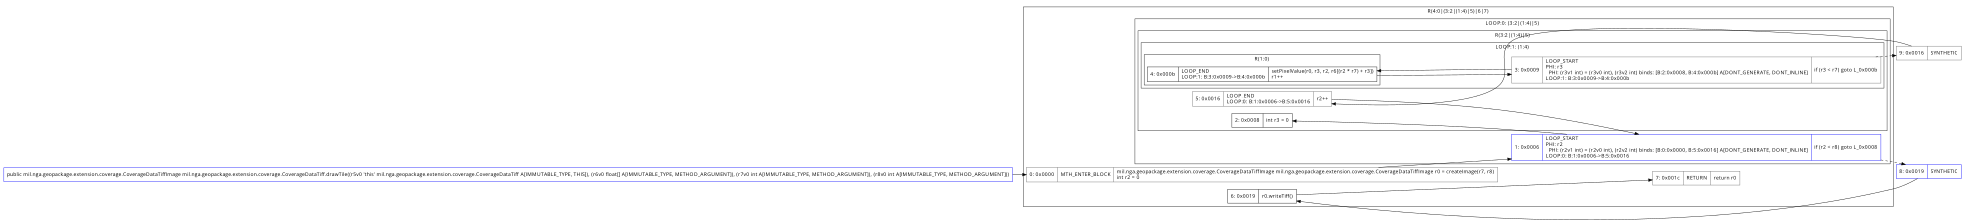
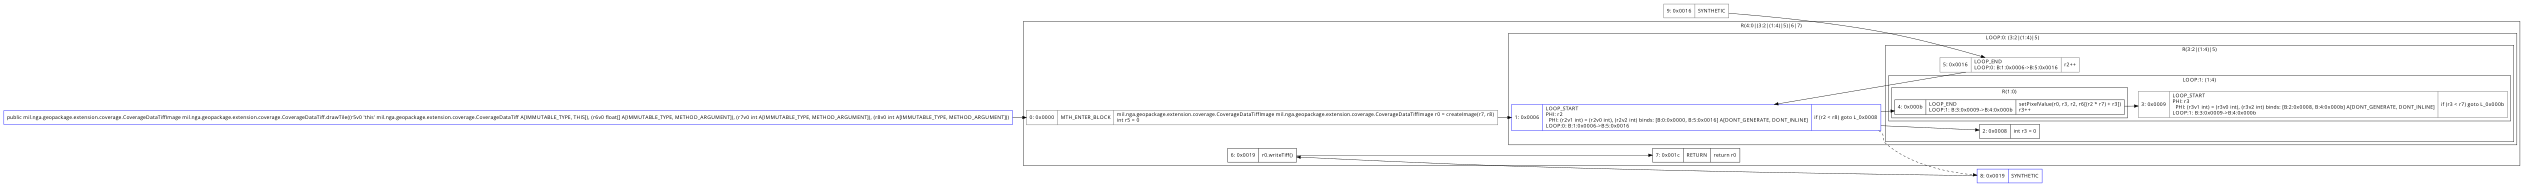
edge "3: 0x0009" -> "9: 0x0016": removed
edge "3: 0x0009" -> "4: 0x000b": now "1: 0x0006" -> "4: 0x000b"
node "4: 0x000b": text "r1++" -> "r3++"
node "0: 0x0000": text "int r2 = 0" -> "int r5 = 0"
node "7: 0x001c": color gray40 -> black
